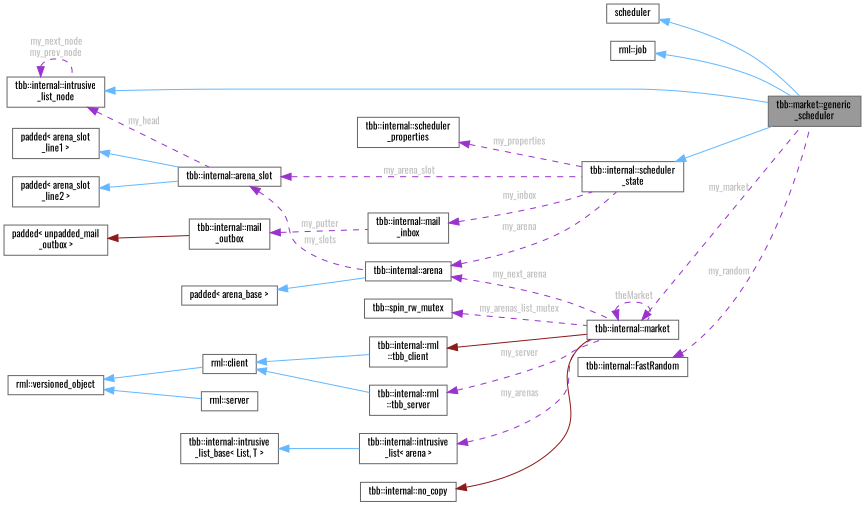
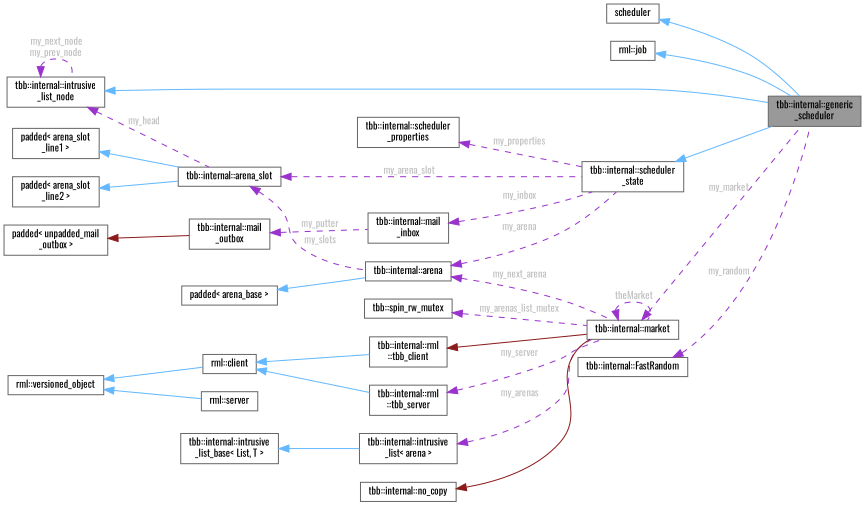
node "tbb::market::generic _scheduler": label "tbb::market::generic _scheduler" -> "tbb::internal::generic _scheduler"
